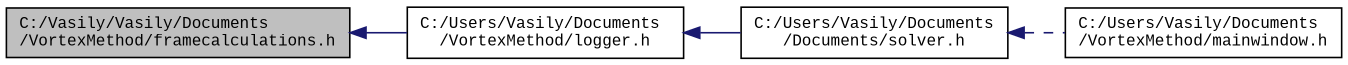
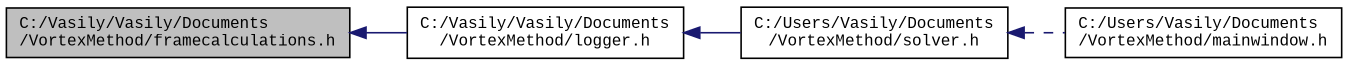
node "C:/Users/Vasily/Documents /VortexMethod/logger.h": label "C:/Users/Vasily/Documents /VortexMethod/logger.h" -> "C:/Vasily/Vasily/Documents /VortexMethod/logger.h"
node "C:/Users/Vasily/Documents /Documents/solver.h": label "C:/Users/Vasily/Documents /Documents/solver.h" -> "C:/Users/Vasily/Documents /VortexMethod/solver.h"
